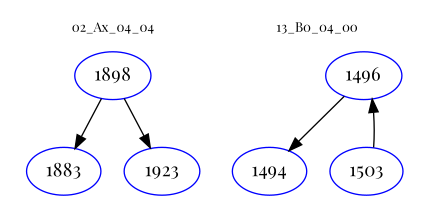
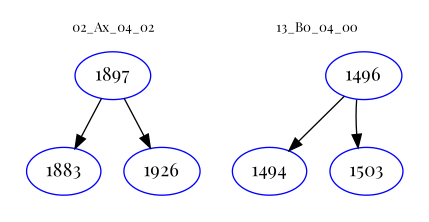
cluster "02_Ax_04_04": label "02_Ax_04_04" -> "02_Ax_04_02"
node "1898": label "1898" -> "1897"
edge "1503" -> "1496": reversed
node "1923": label "1923" -> "1926"
